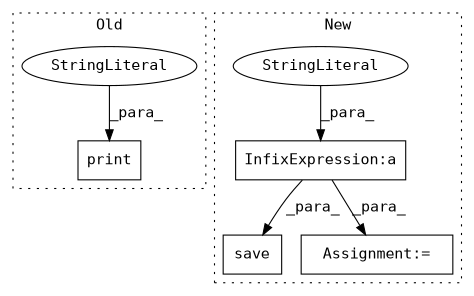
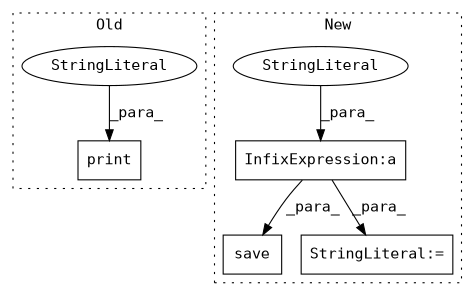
node "Assignment:=": label "Assignment:=" -> "StringLiteral:="
